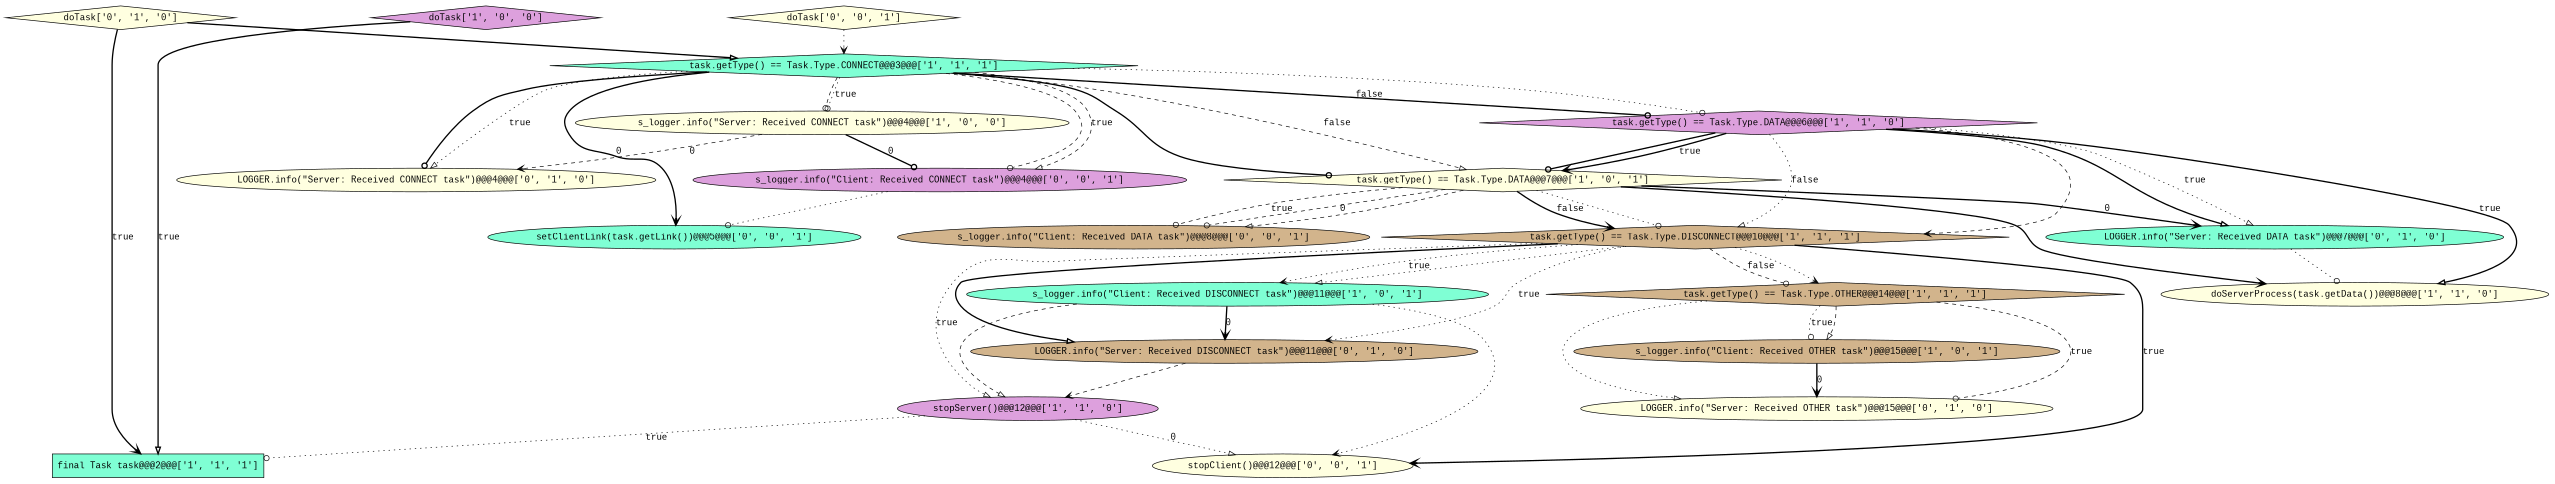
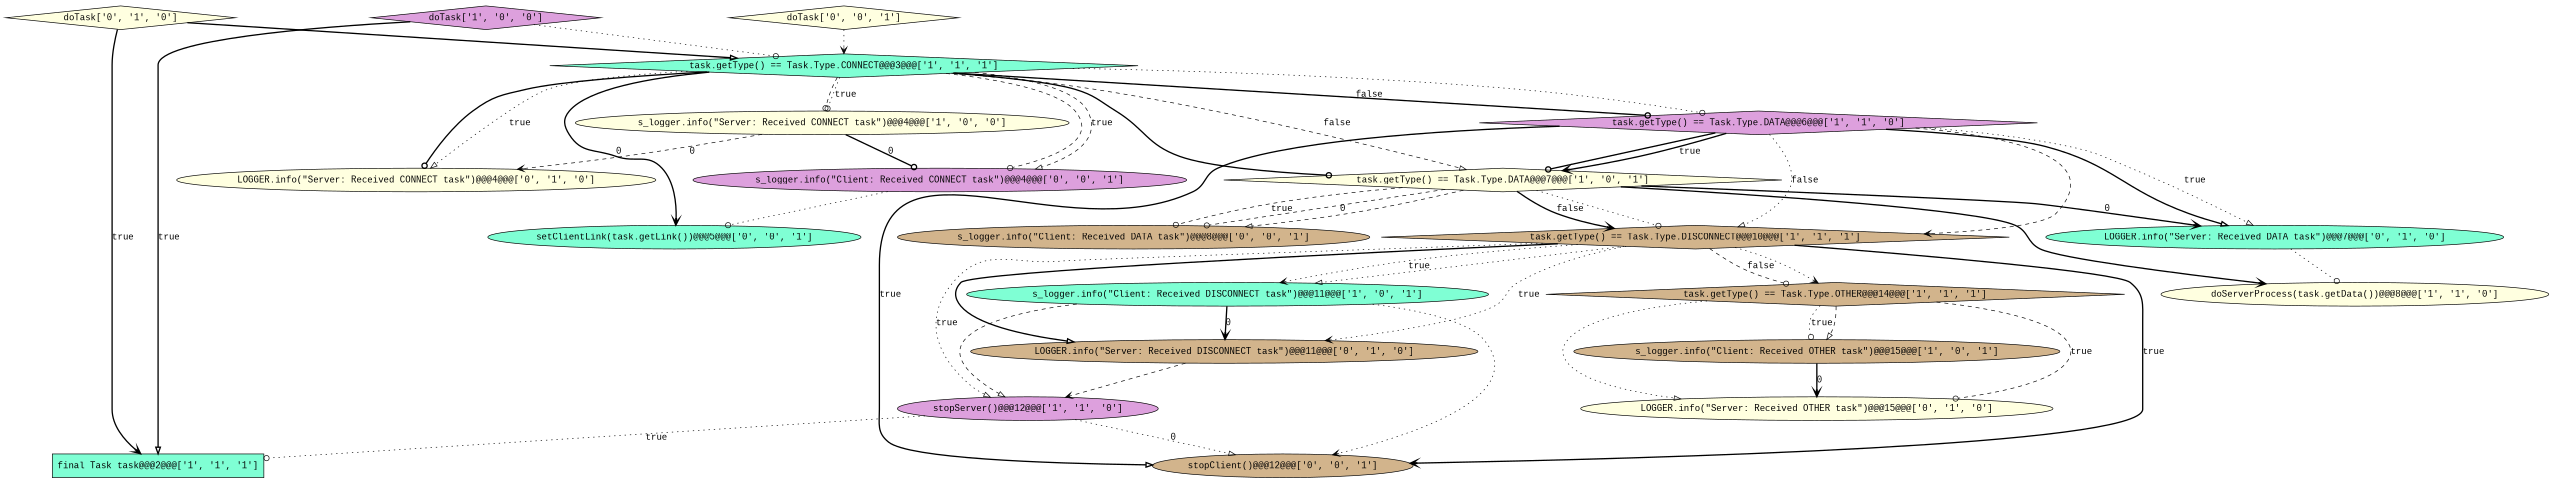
edge "doTask['1', '0', '0']" -> "task.getType() == Task.Type.CONNECT@@@3@@@['1', '1', '1']": added
edge "task.getType() == Task.Type.DATA@@@6@@@['1', '1', '0']" -> "doServerProcess(task.getData())@@@8@@@['1', '1', '0']": now "task.getType() == Task.Type.DATA@@@6@@@['1', '1', '0']" -> "stopClient()@@@12@@@['0', '0', '1']"
node "stopClient()@@@12@@@['0', '0', '1']": fillcolor lightyellow -> tan
